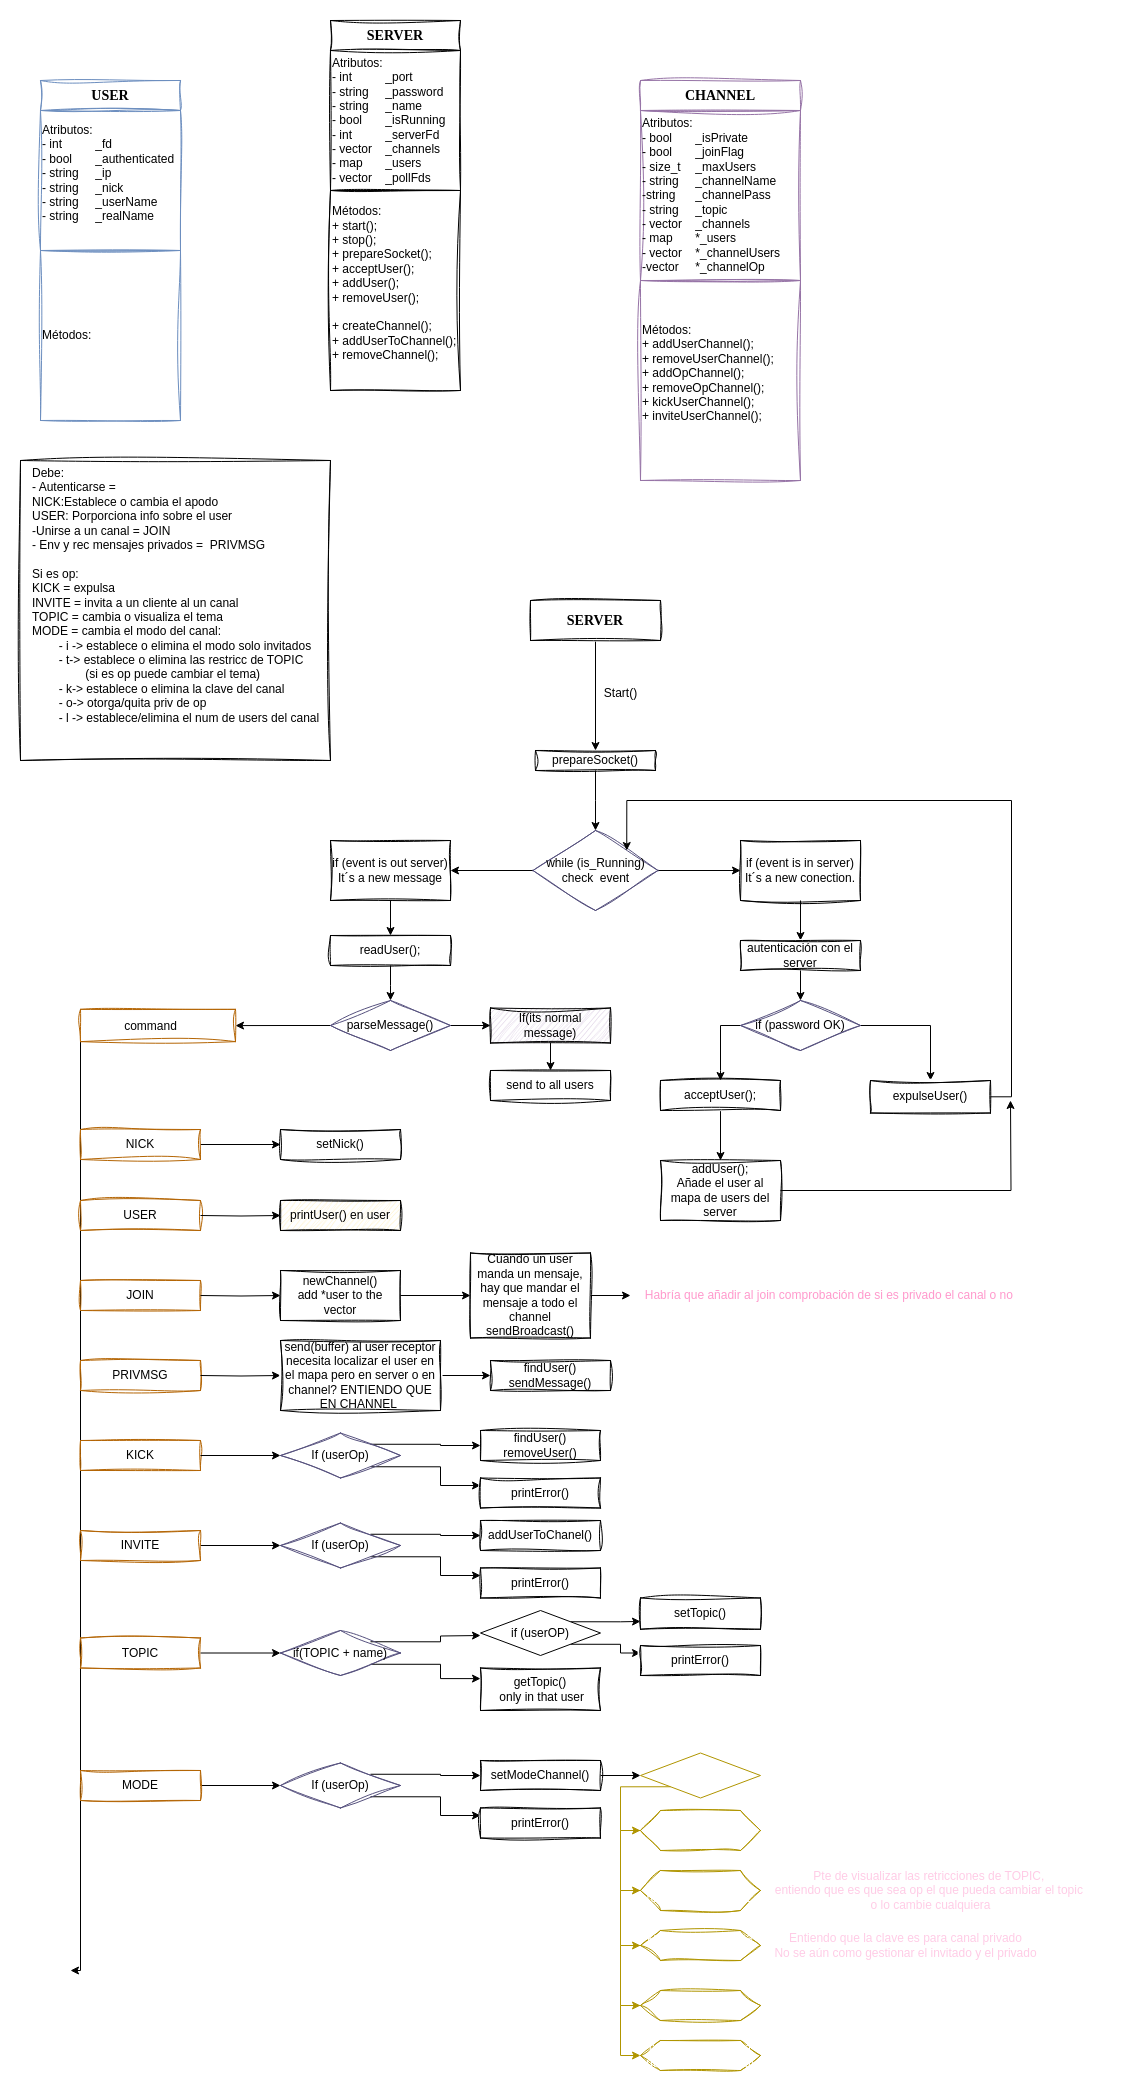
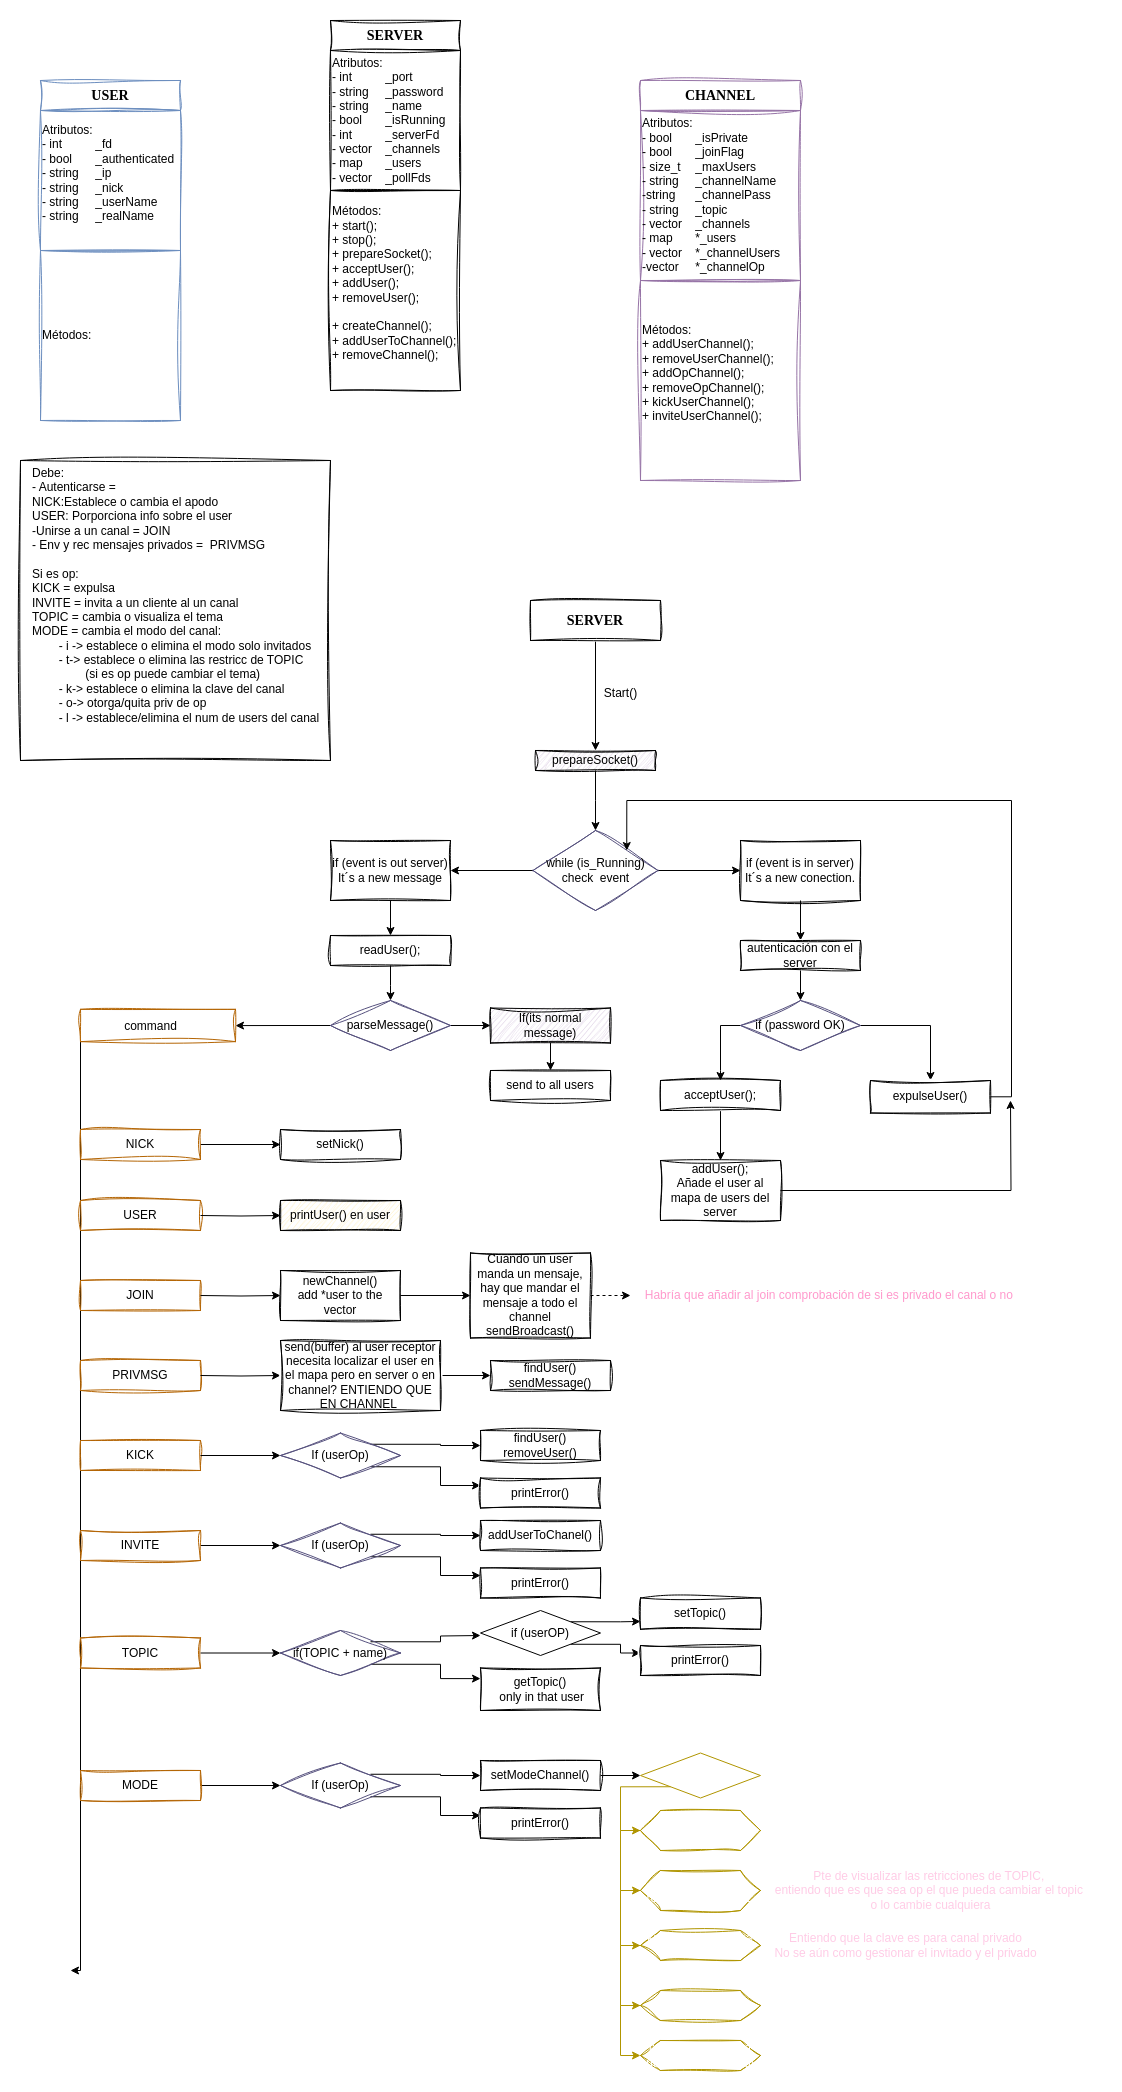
node "prepareSocket()": fillcolor #ffffff -> #e1d5e7
edge "Cuando un user manda un mensaje, hay que mandar el mensaje a todo el channel sendBroadcast()" -> "Habría que añadir al join comprobación de si es privado el canal o no": style solid -> dashed
